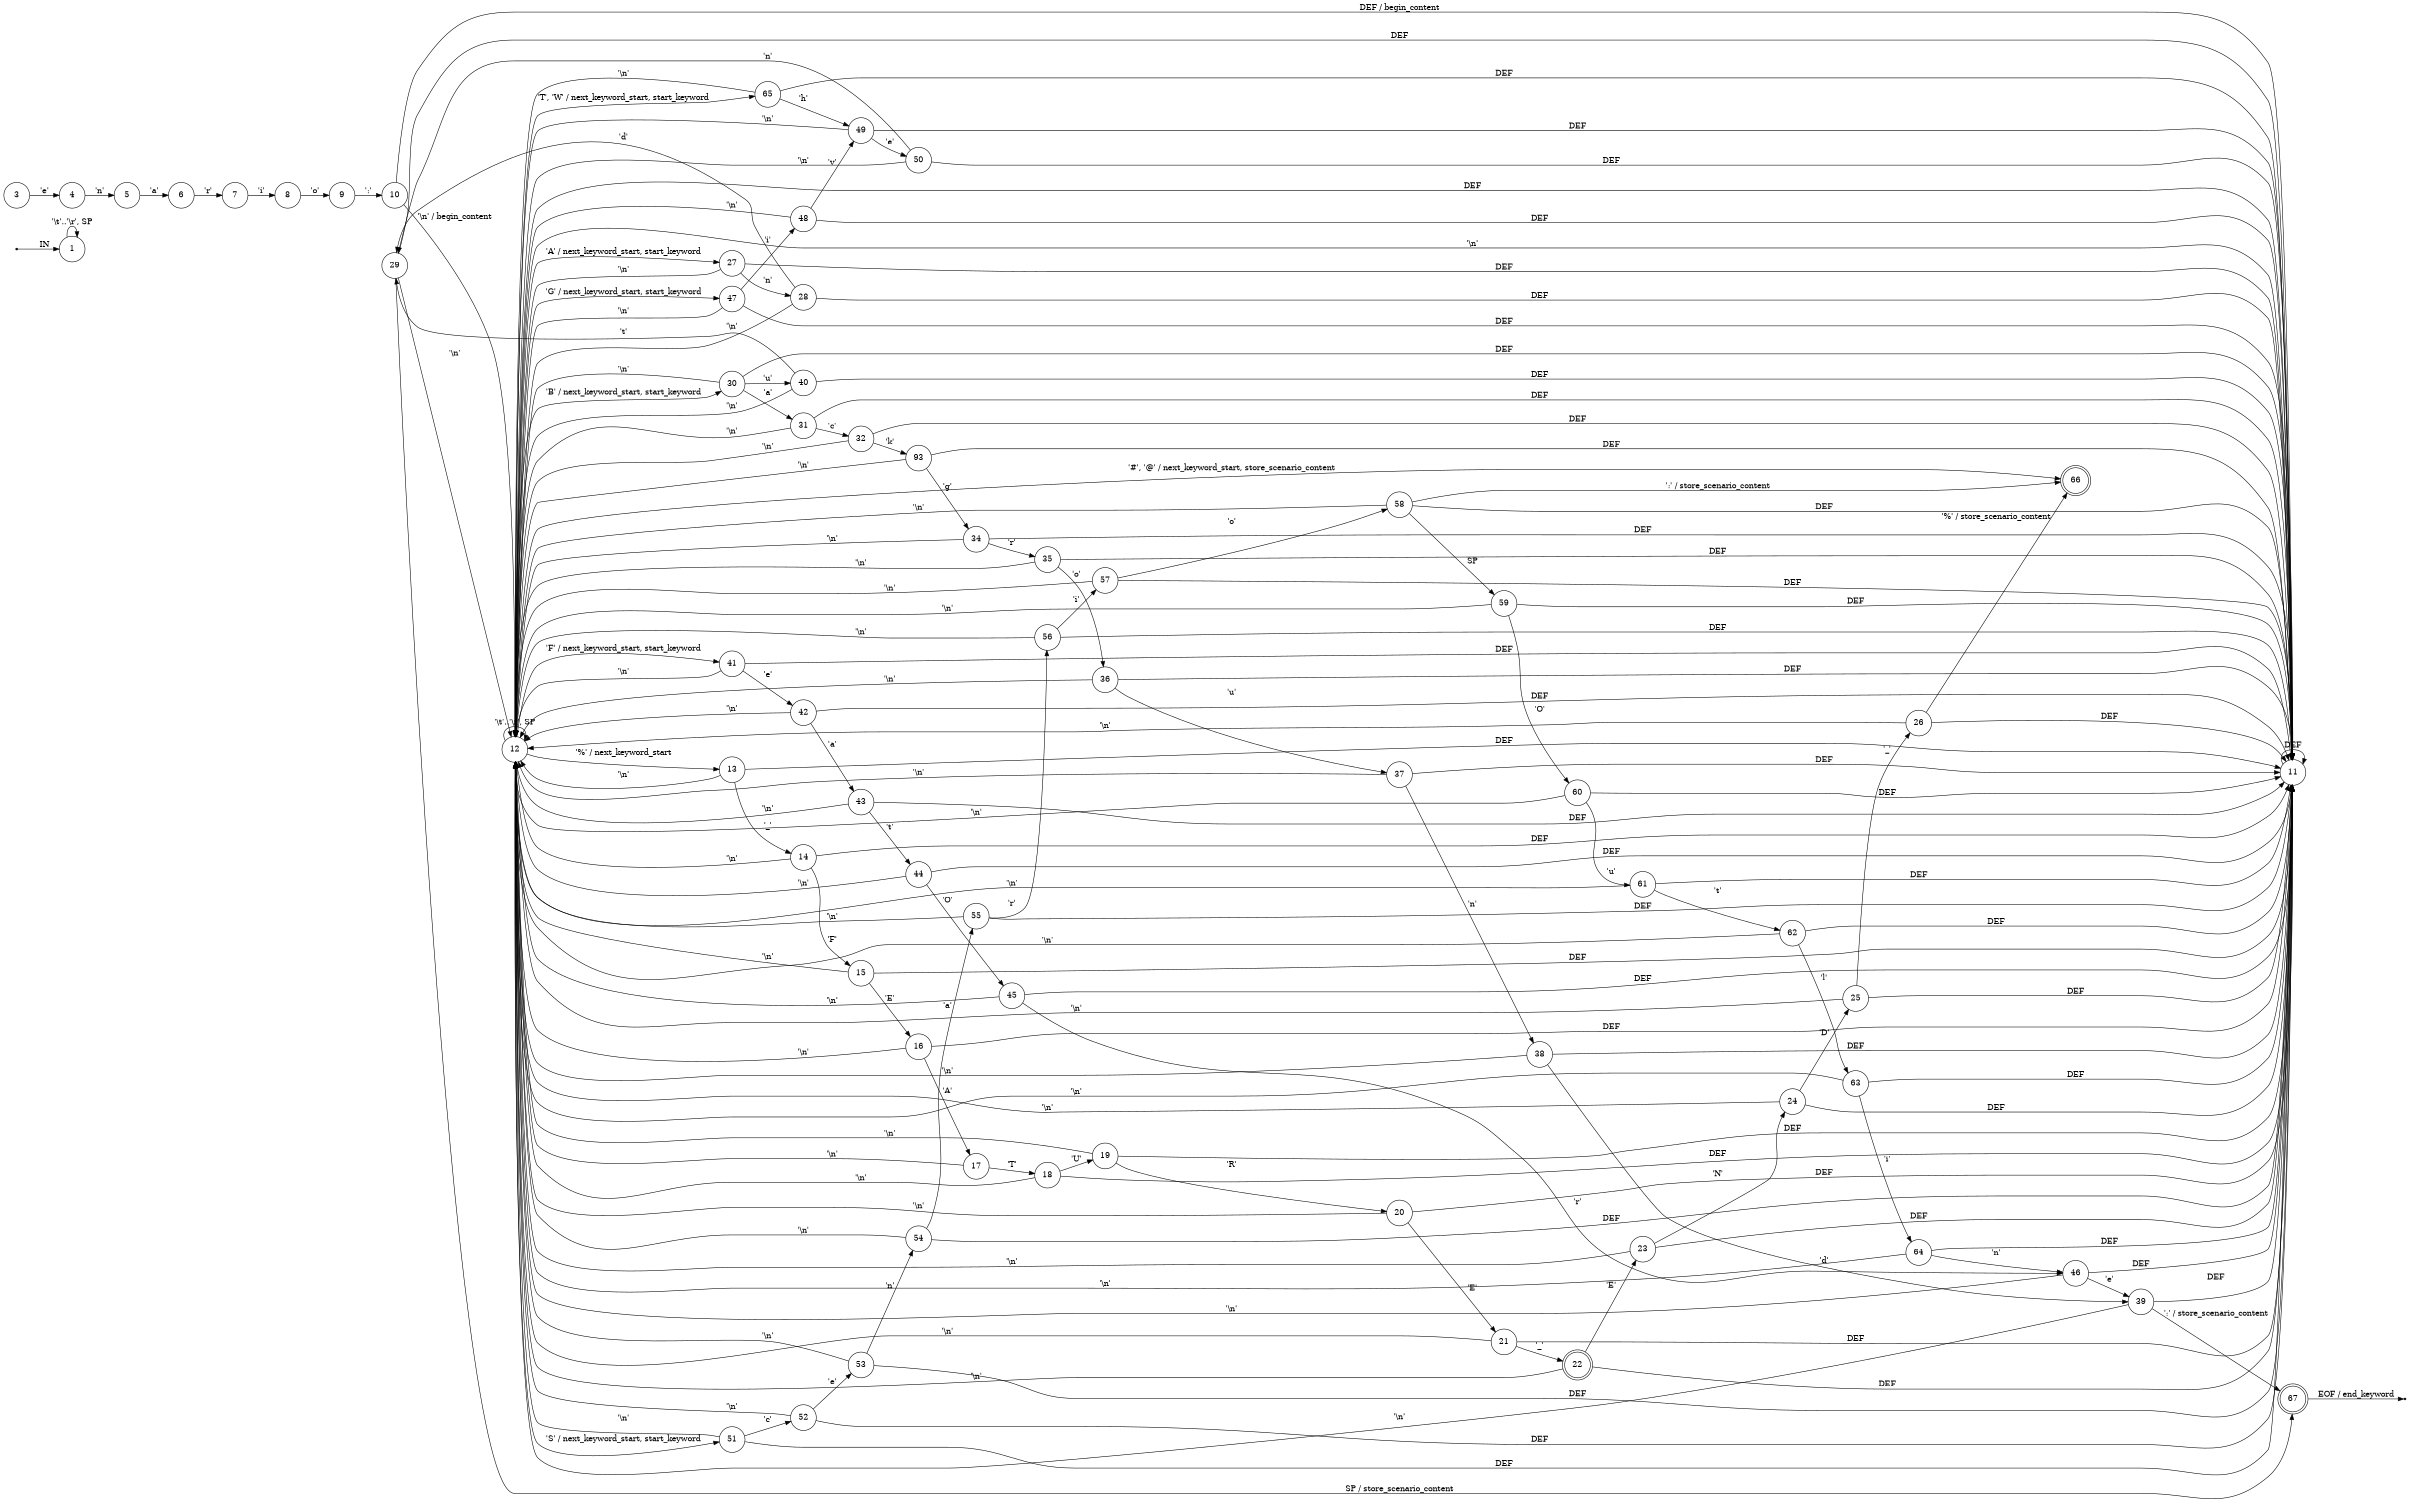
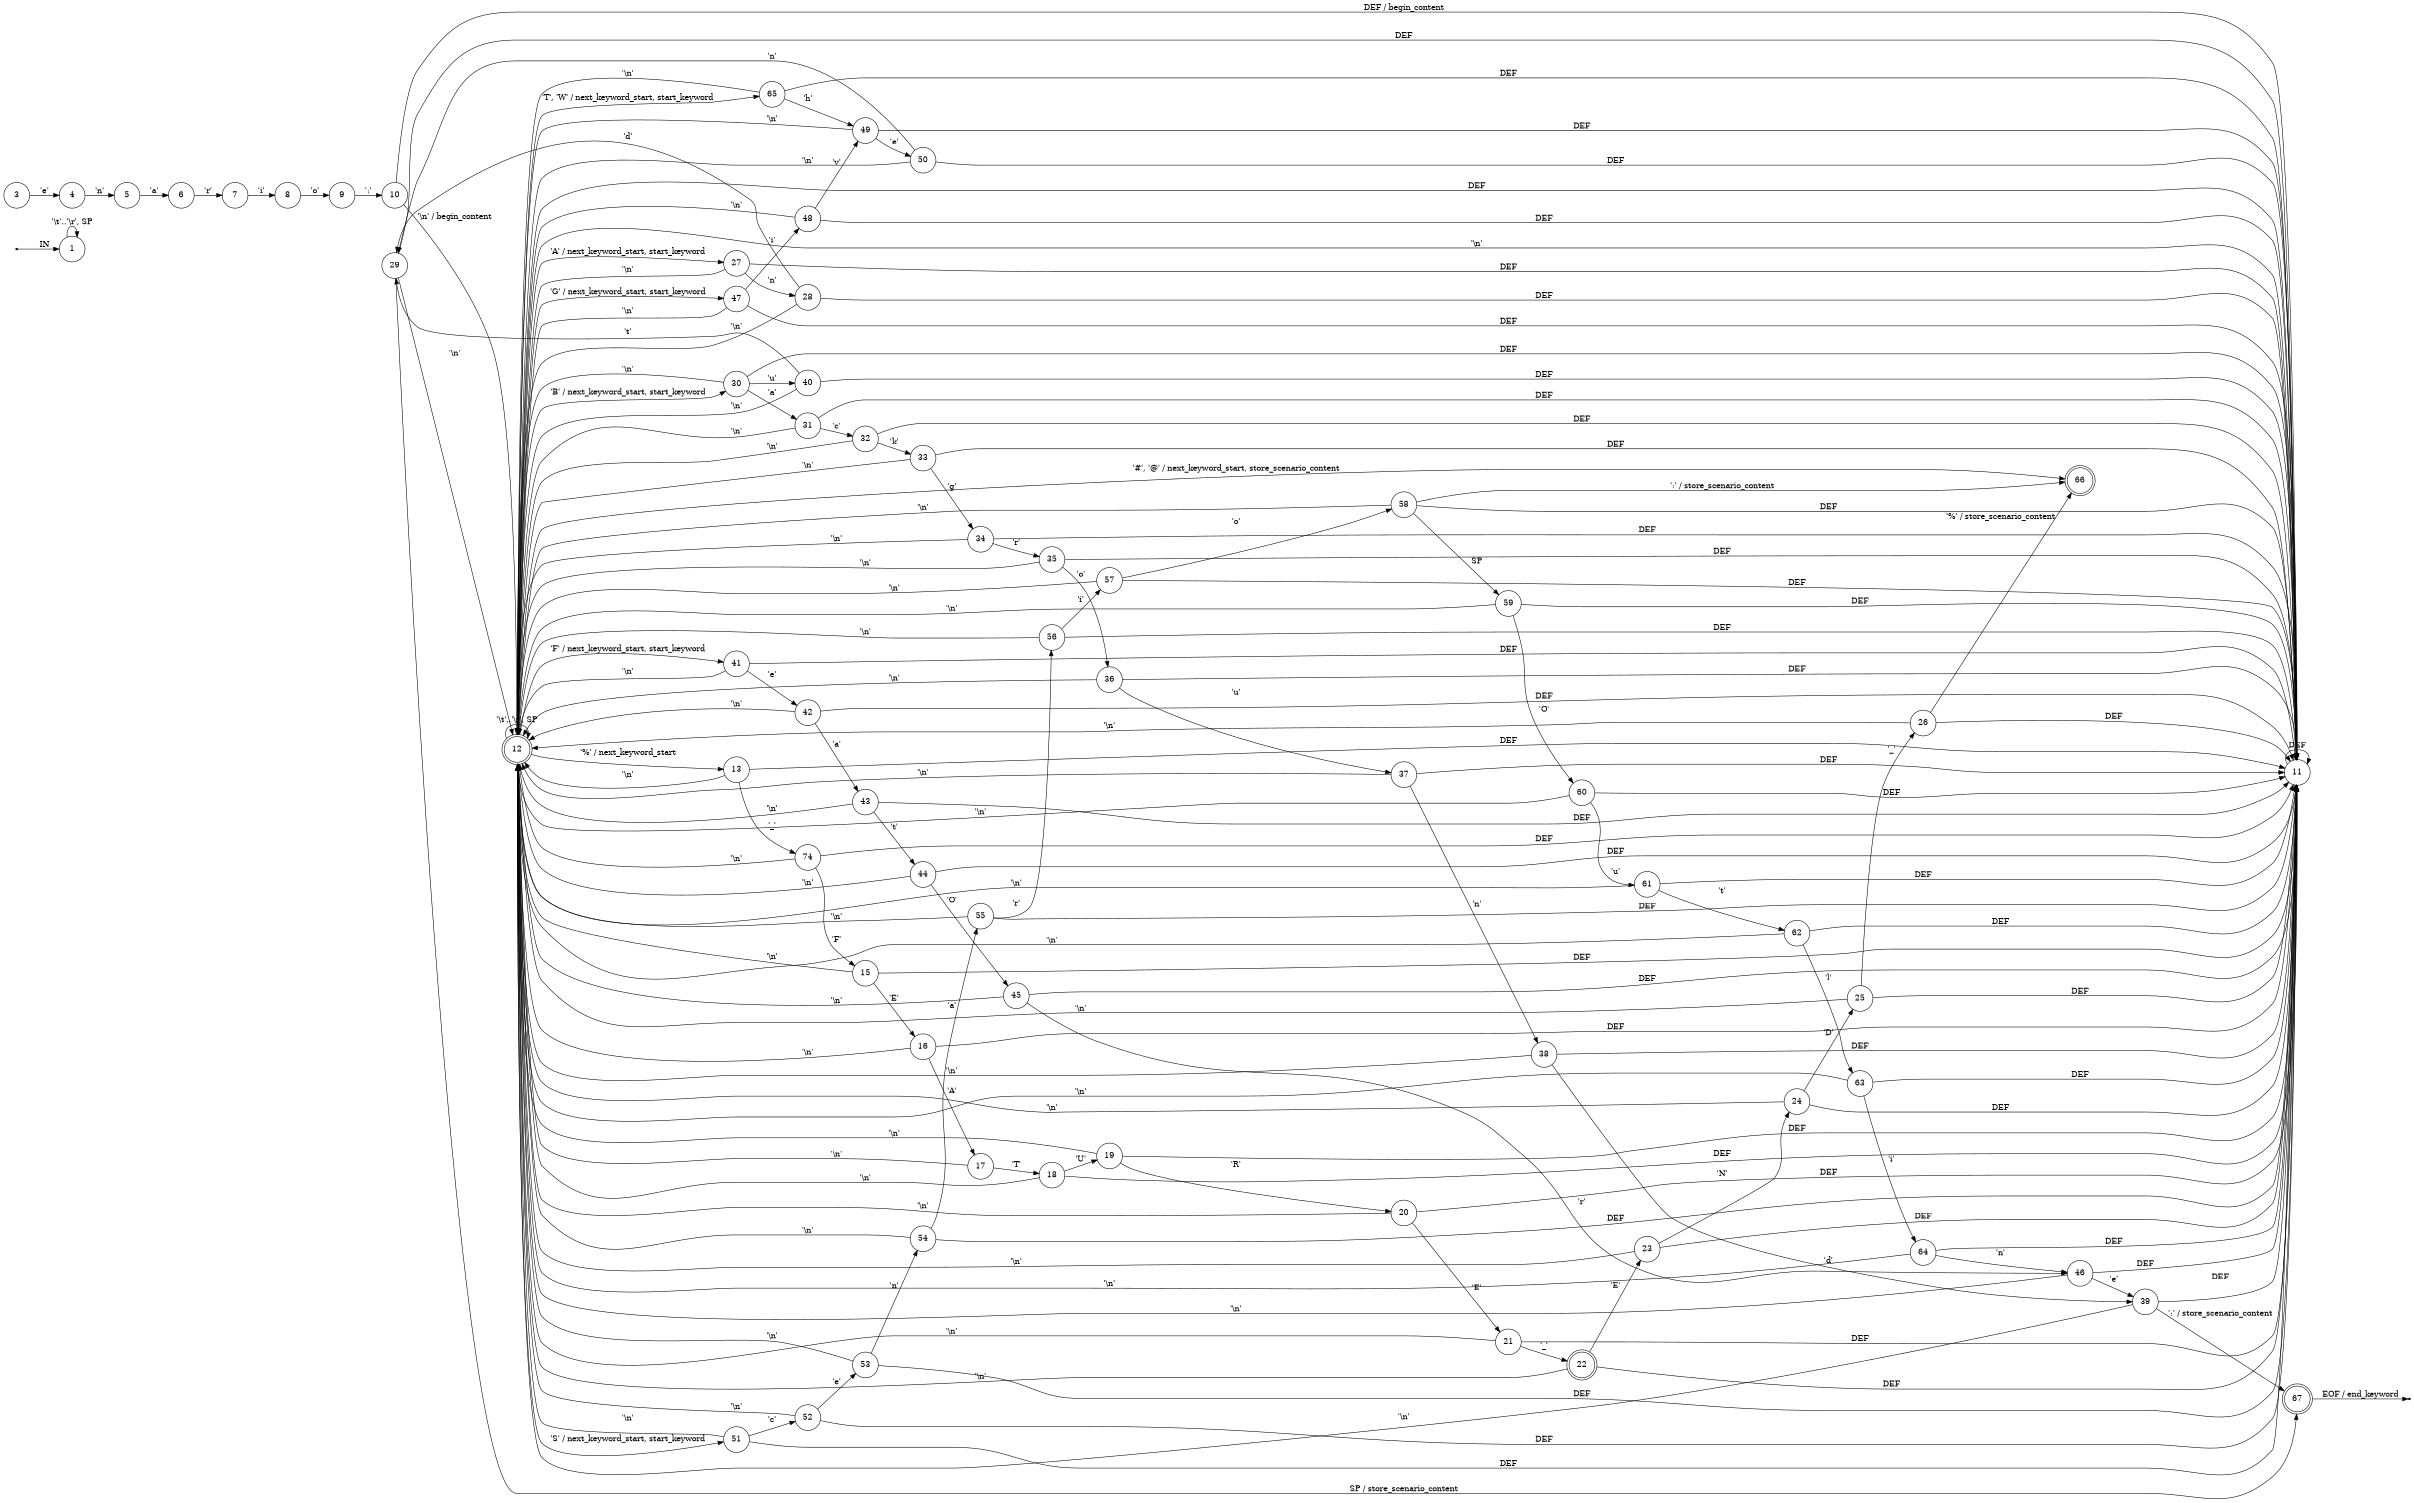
node "93": label "93" -> "33"
node "12": shape circle -> doublecircle
node "14": label "14" -> "74"
